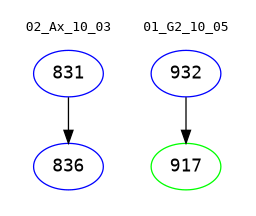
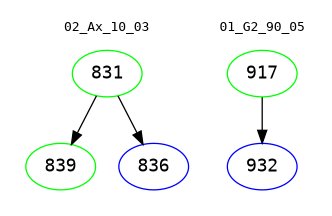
cluster "01_G2_10_05": label "01_G2_10_05" -> "01_G2_90_05"
node "831": color blue -> green
edge "932" -> "917": reversed
node "839": added
